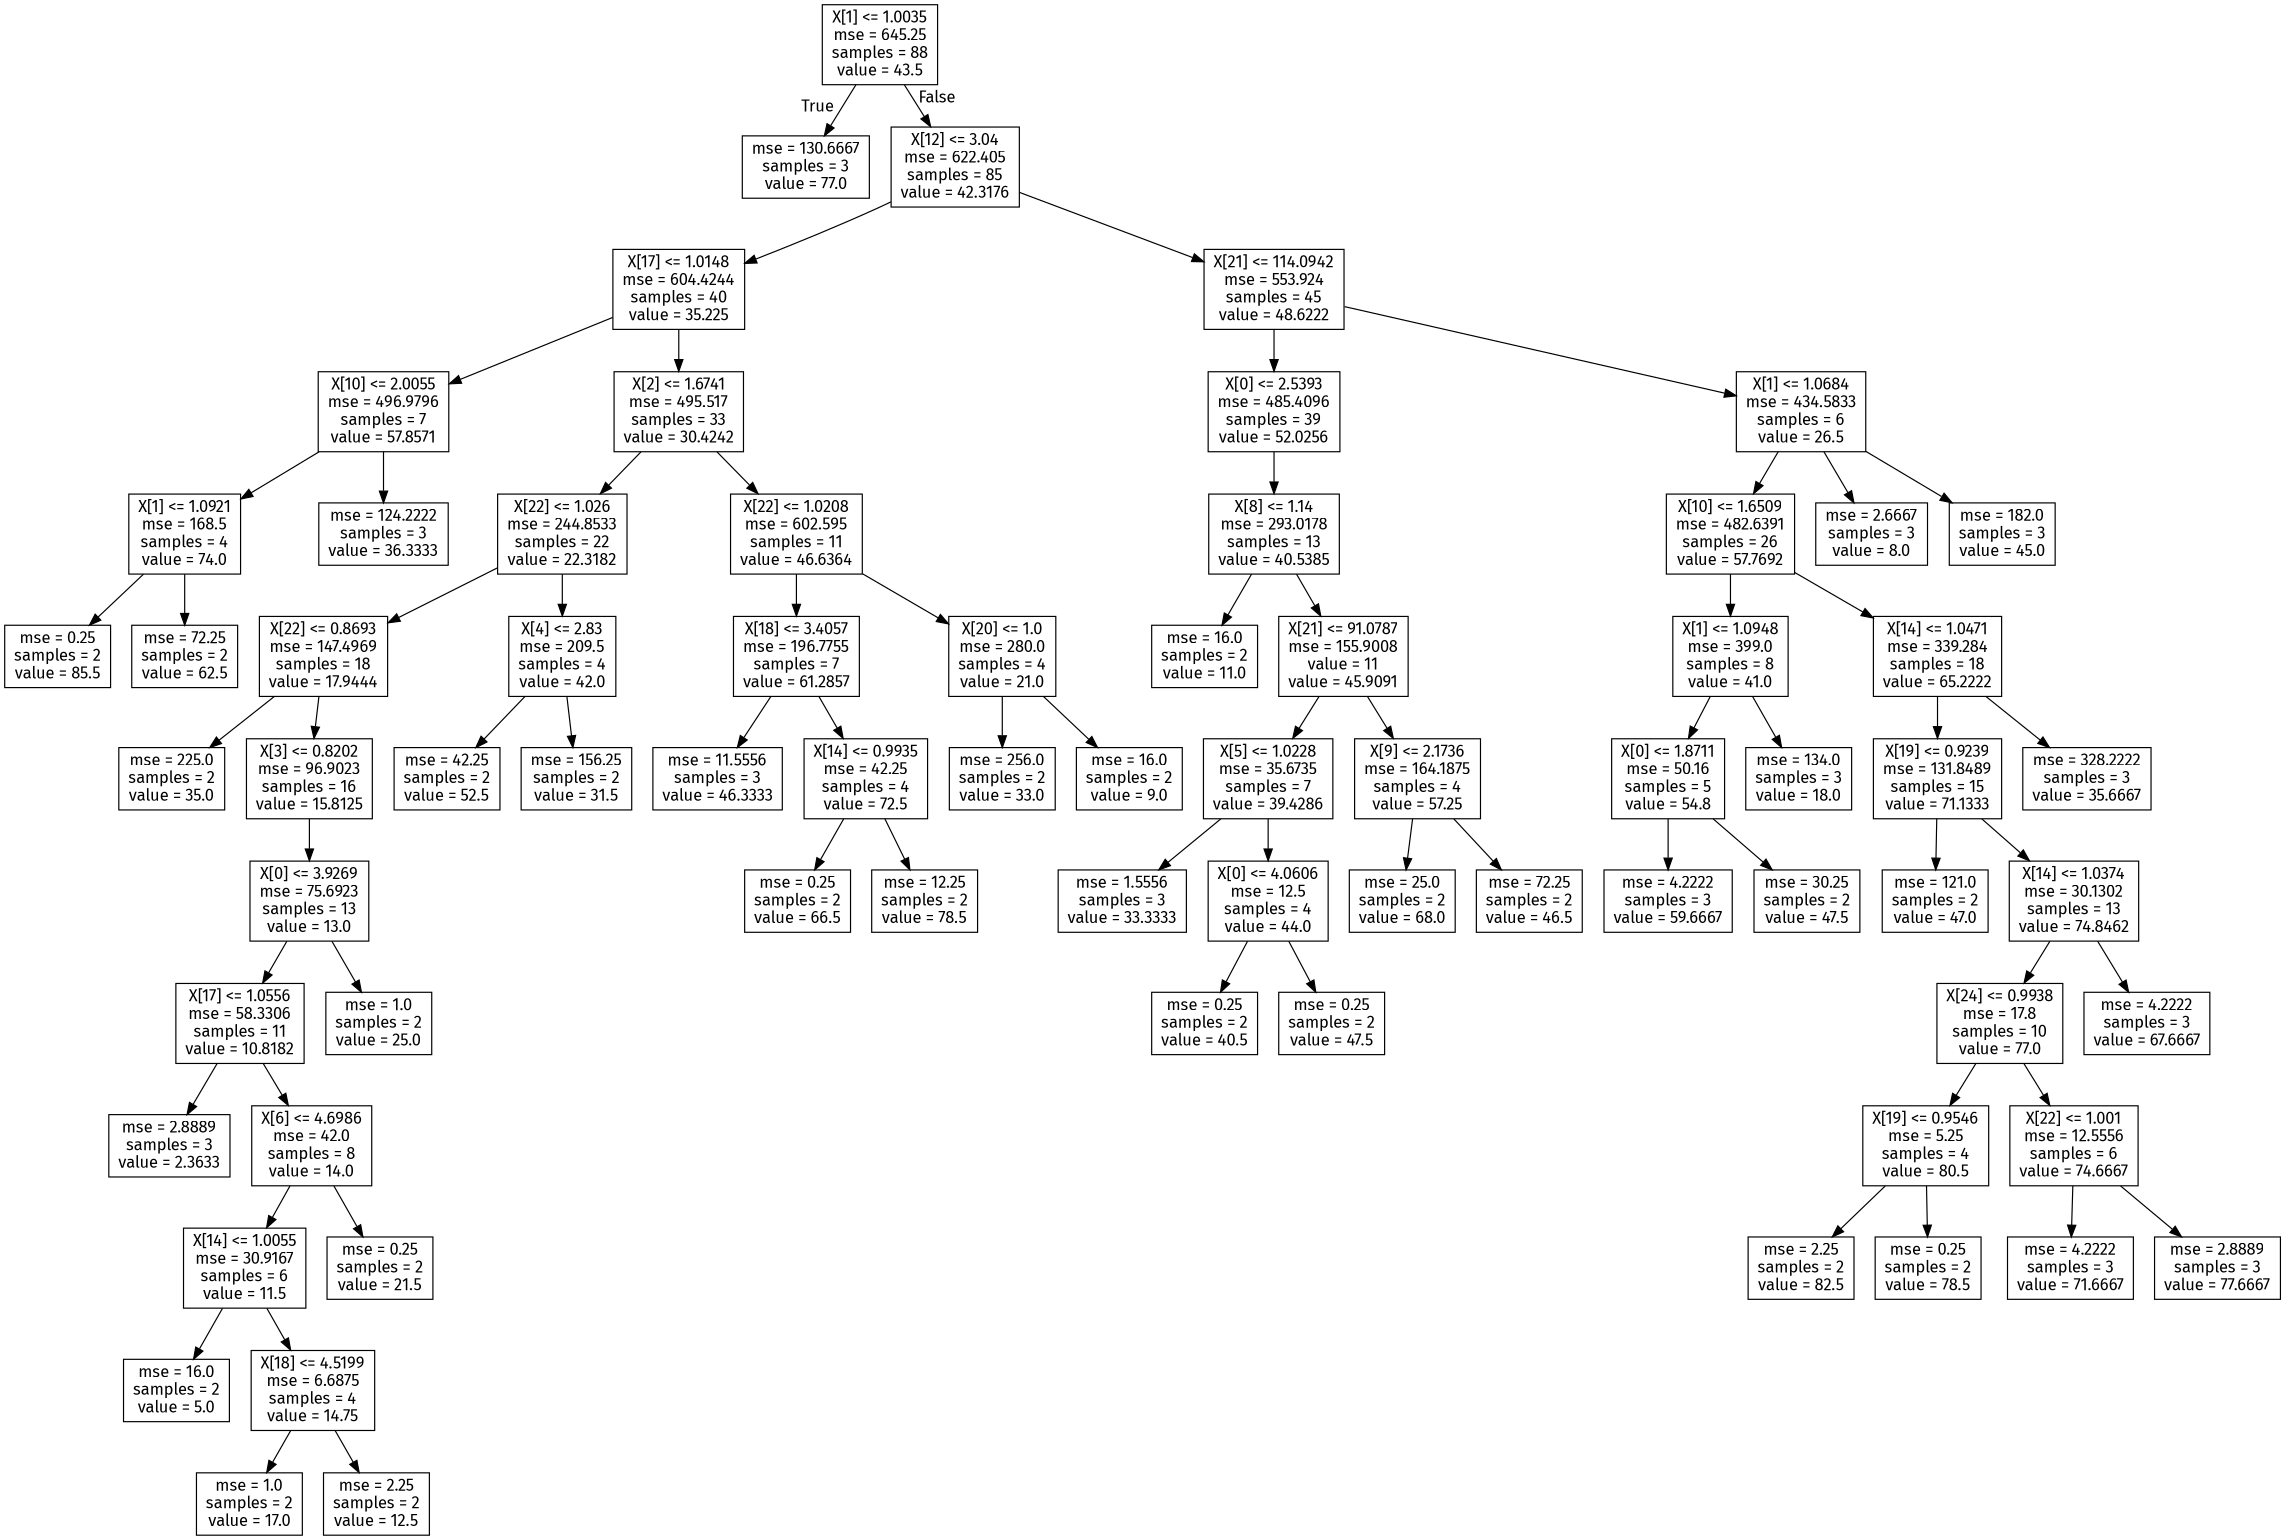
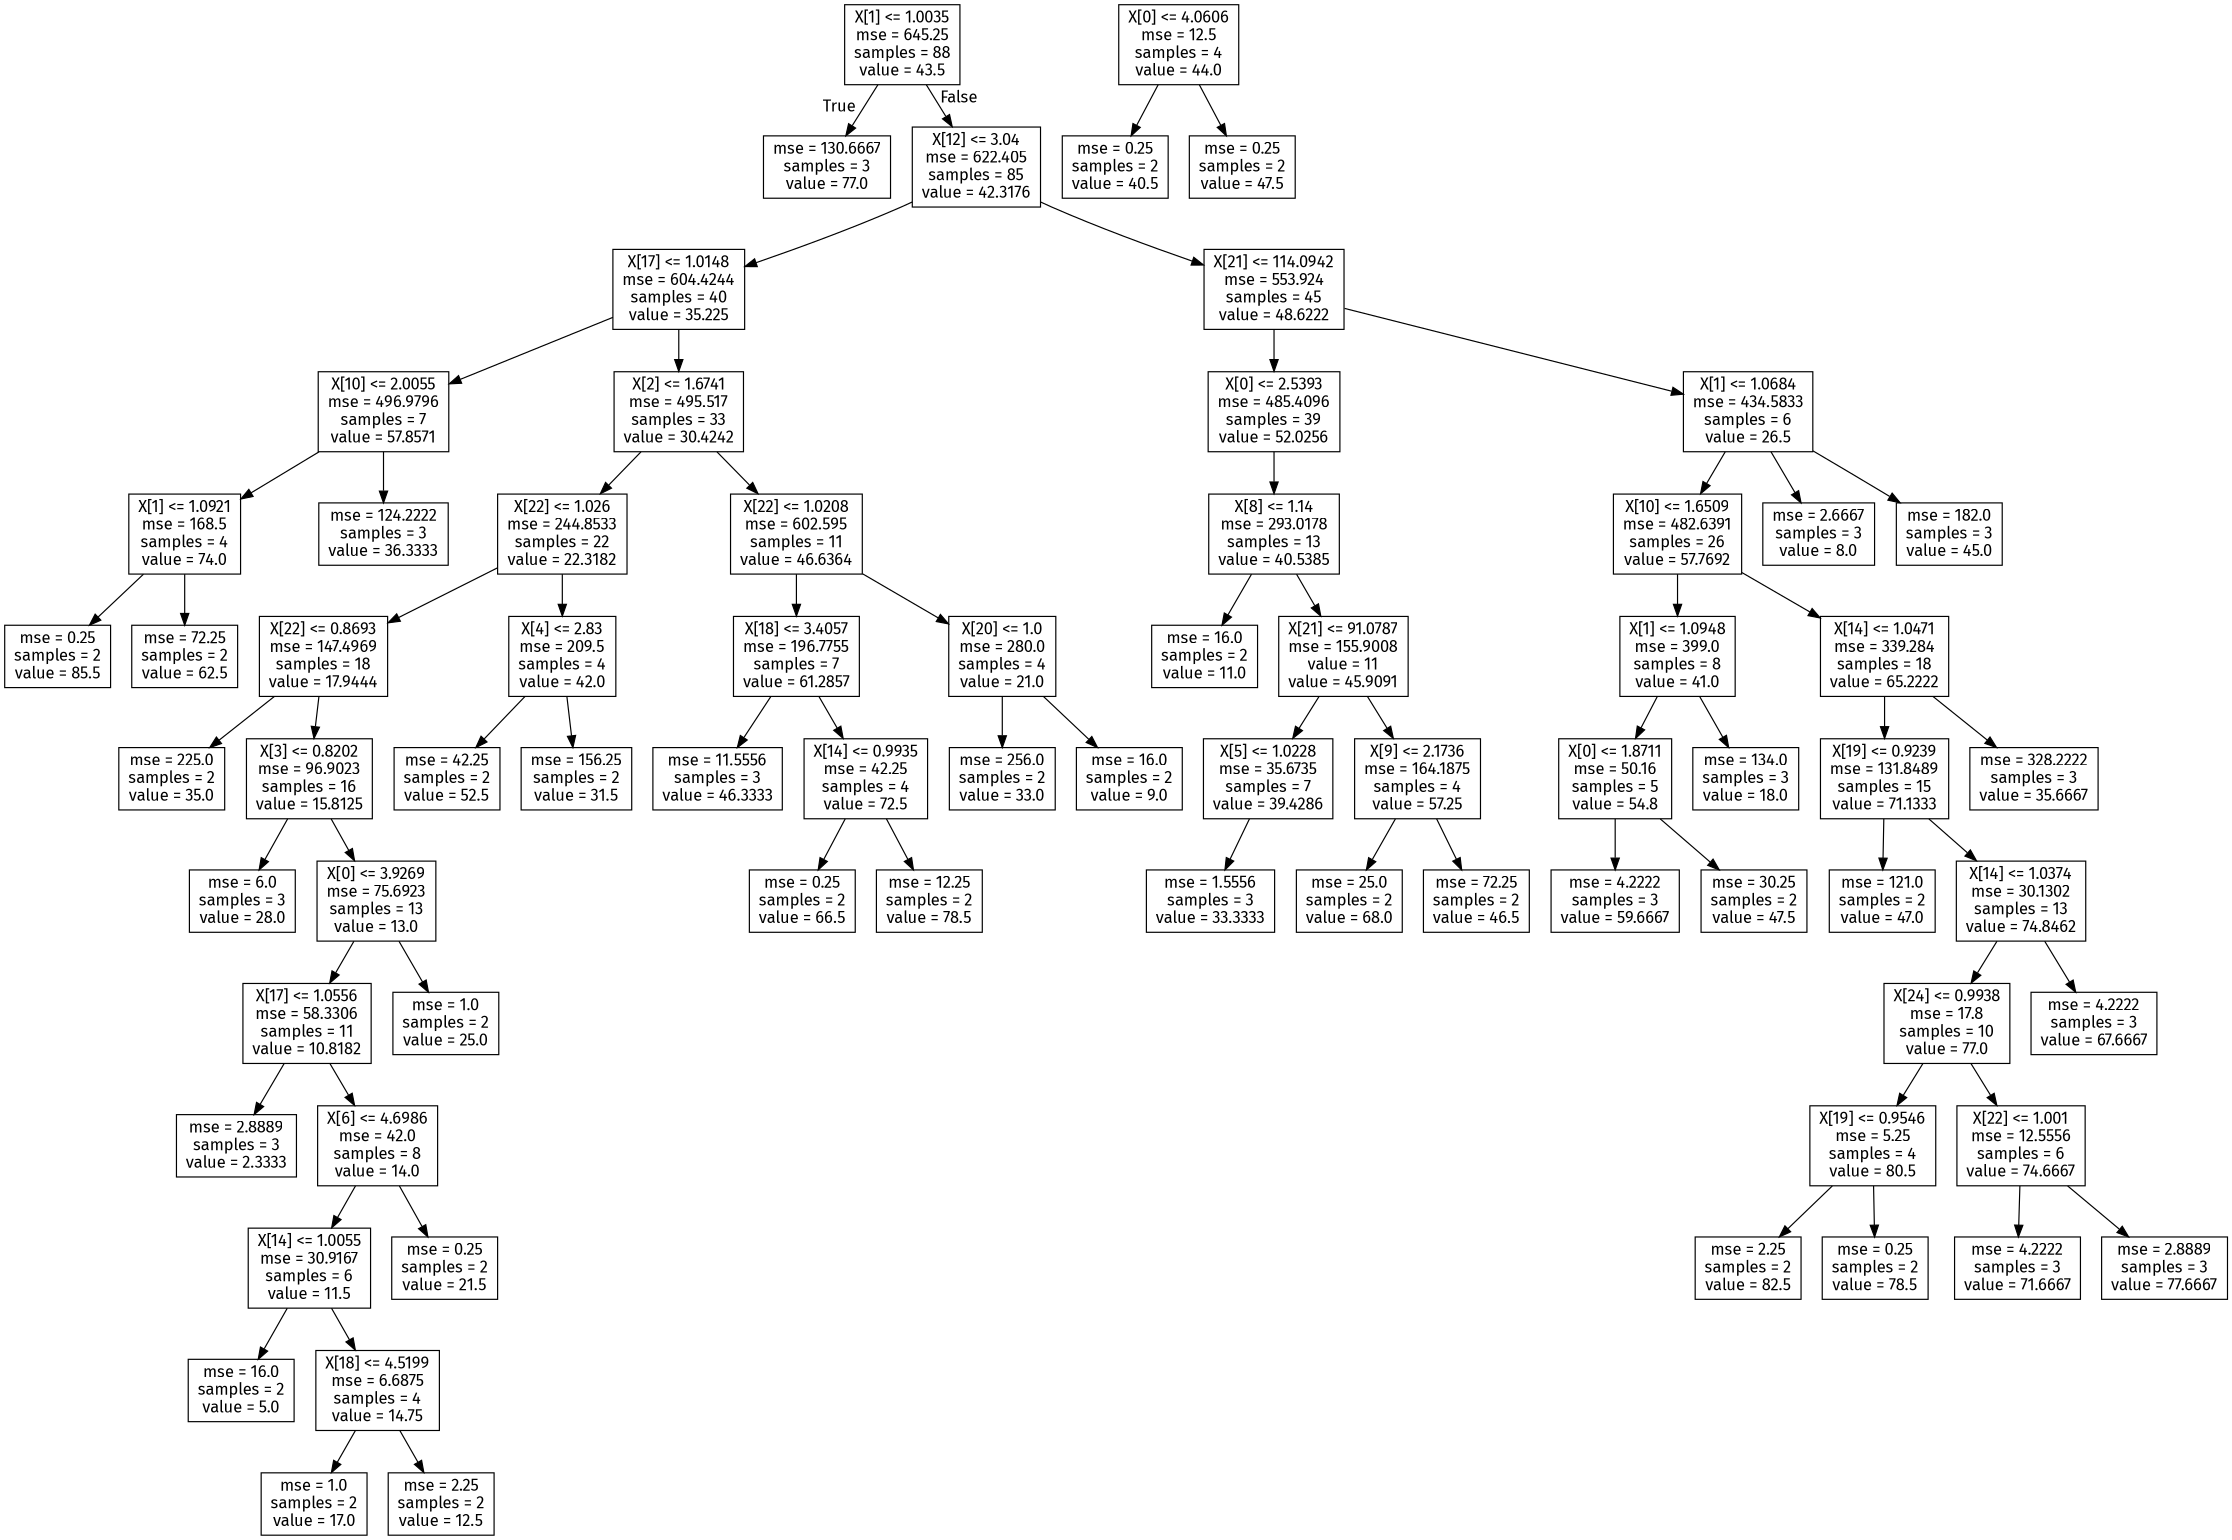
edge "X[5] <= 1.0228 mse = 35.6735 samples = 7 value = 39.4286" -> "X[0] <= 4.0606 mse = 12.5 samples = 4 value = 44.0": removed
node "mse = 6.0 samples = 3 value = 28.0": added
node "mse = 2.8889 samples = 3 value = 2.3633": label "mse = 2.8889 samples = 3 value = 2.3633" -> "mse = 2.8889 samples = 3 value = 2.3333"
